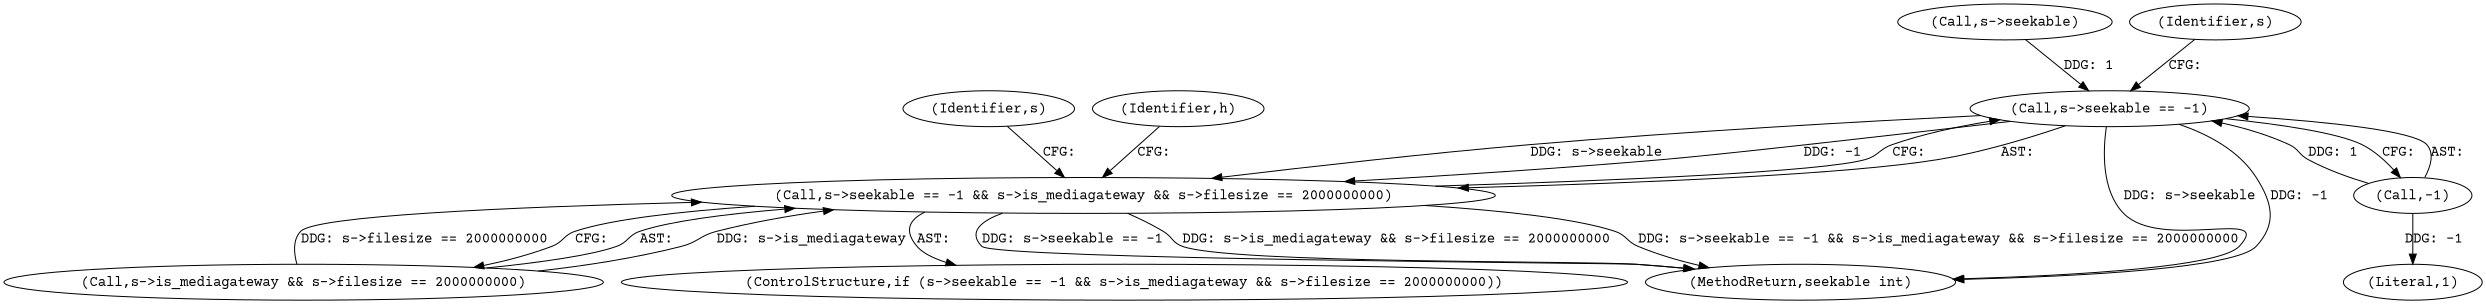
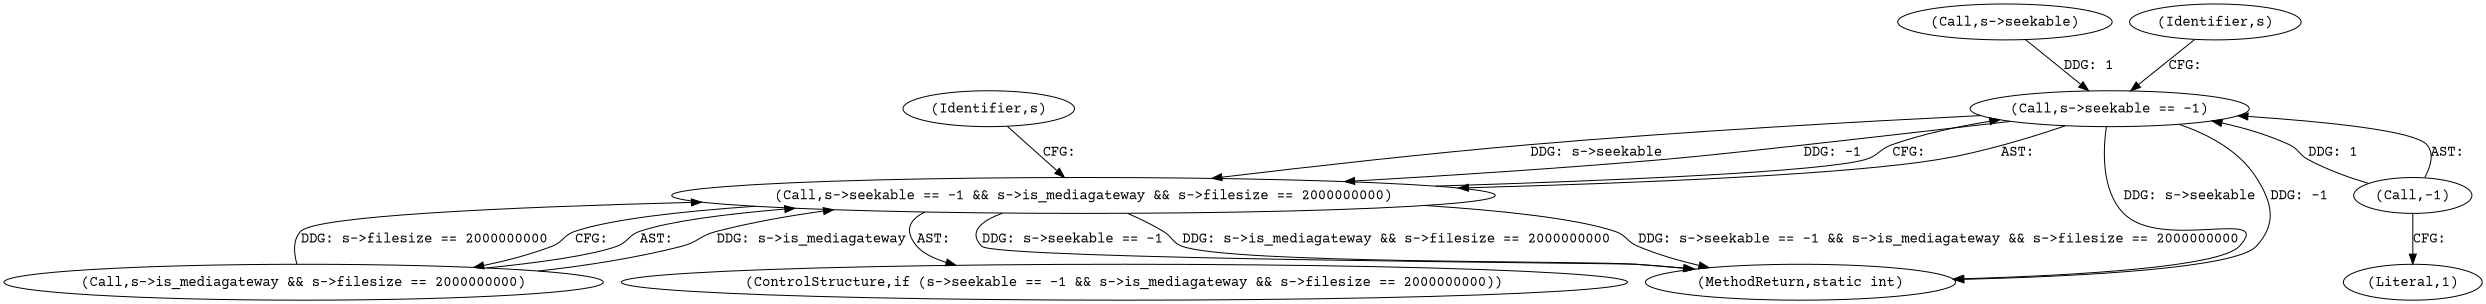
node "(Identifier,h)": removed
edge "(Call,s->seekable == -1)" -> "(Call,-1)": removed, label "CFG:"
edge "(Call,-1)" -> "(Literal,1)": label "DDG: -1" -> "CFG: "
node "(MethodReturn,seekable int)": label "(MethodReturn,seekable int)" -> "(MethodReturn,static int)"
